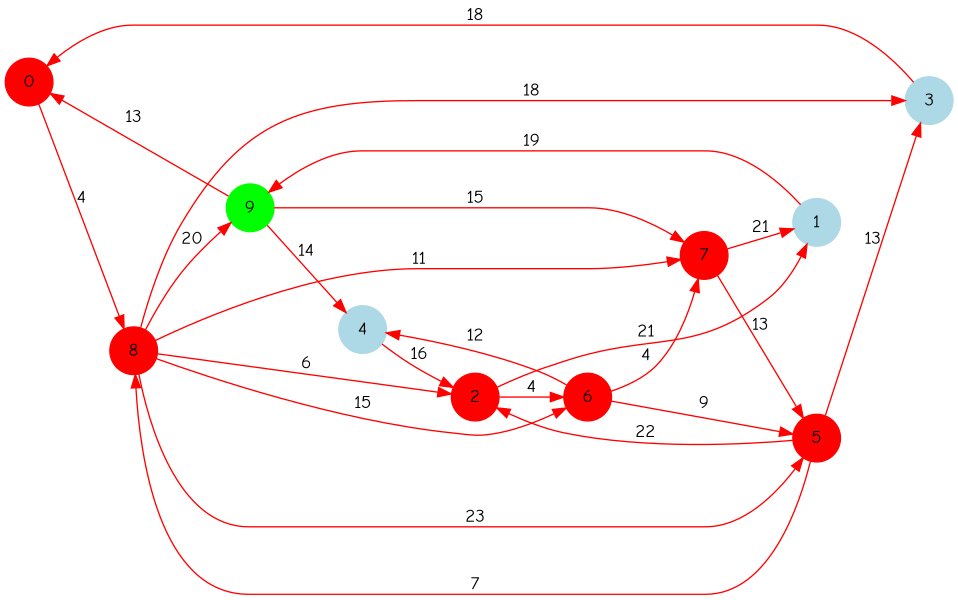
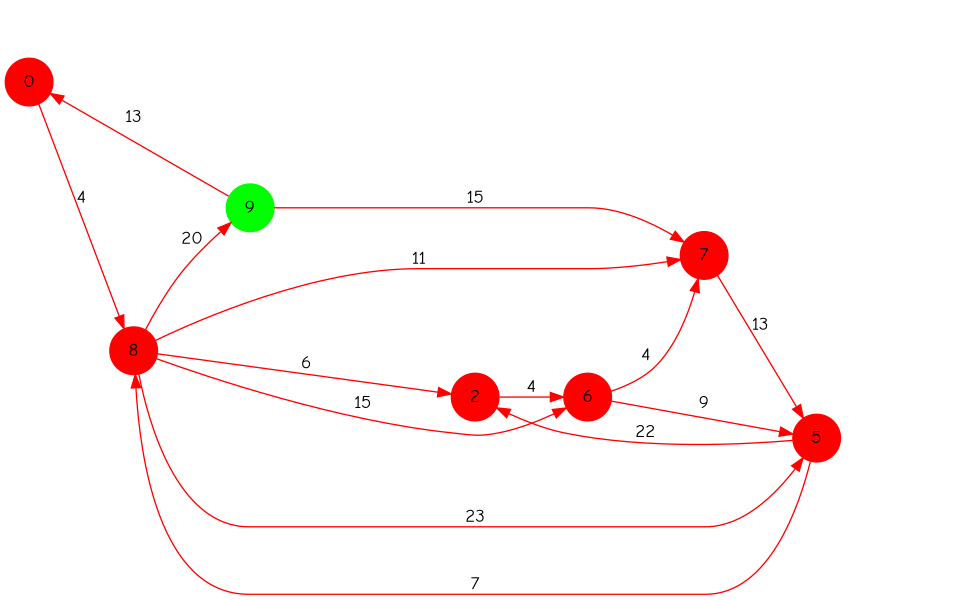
node "3": removed
node "1": removed
node "4": removed
